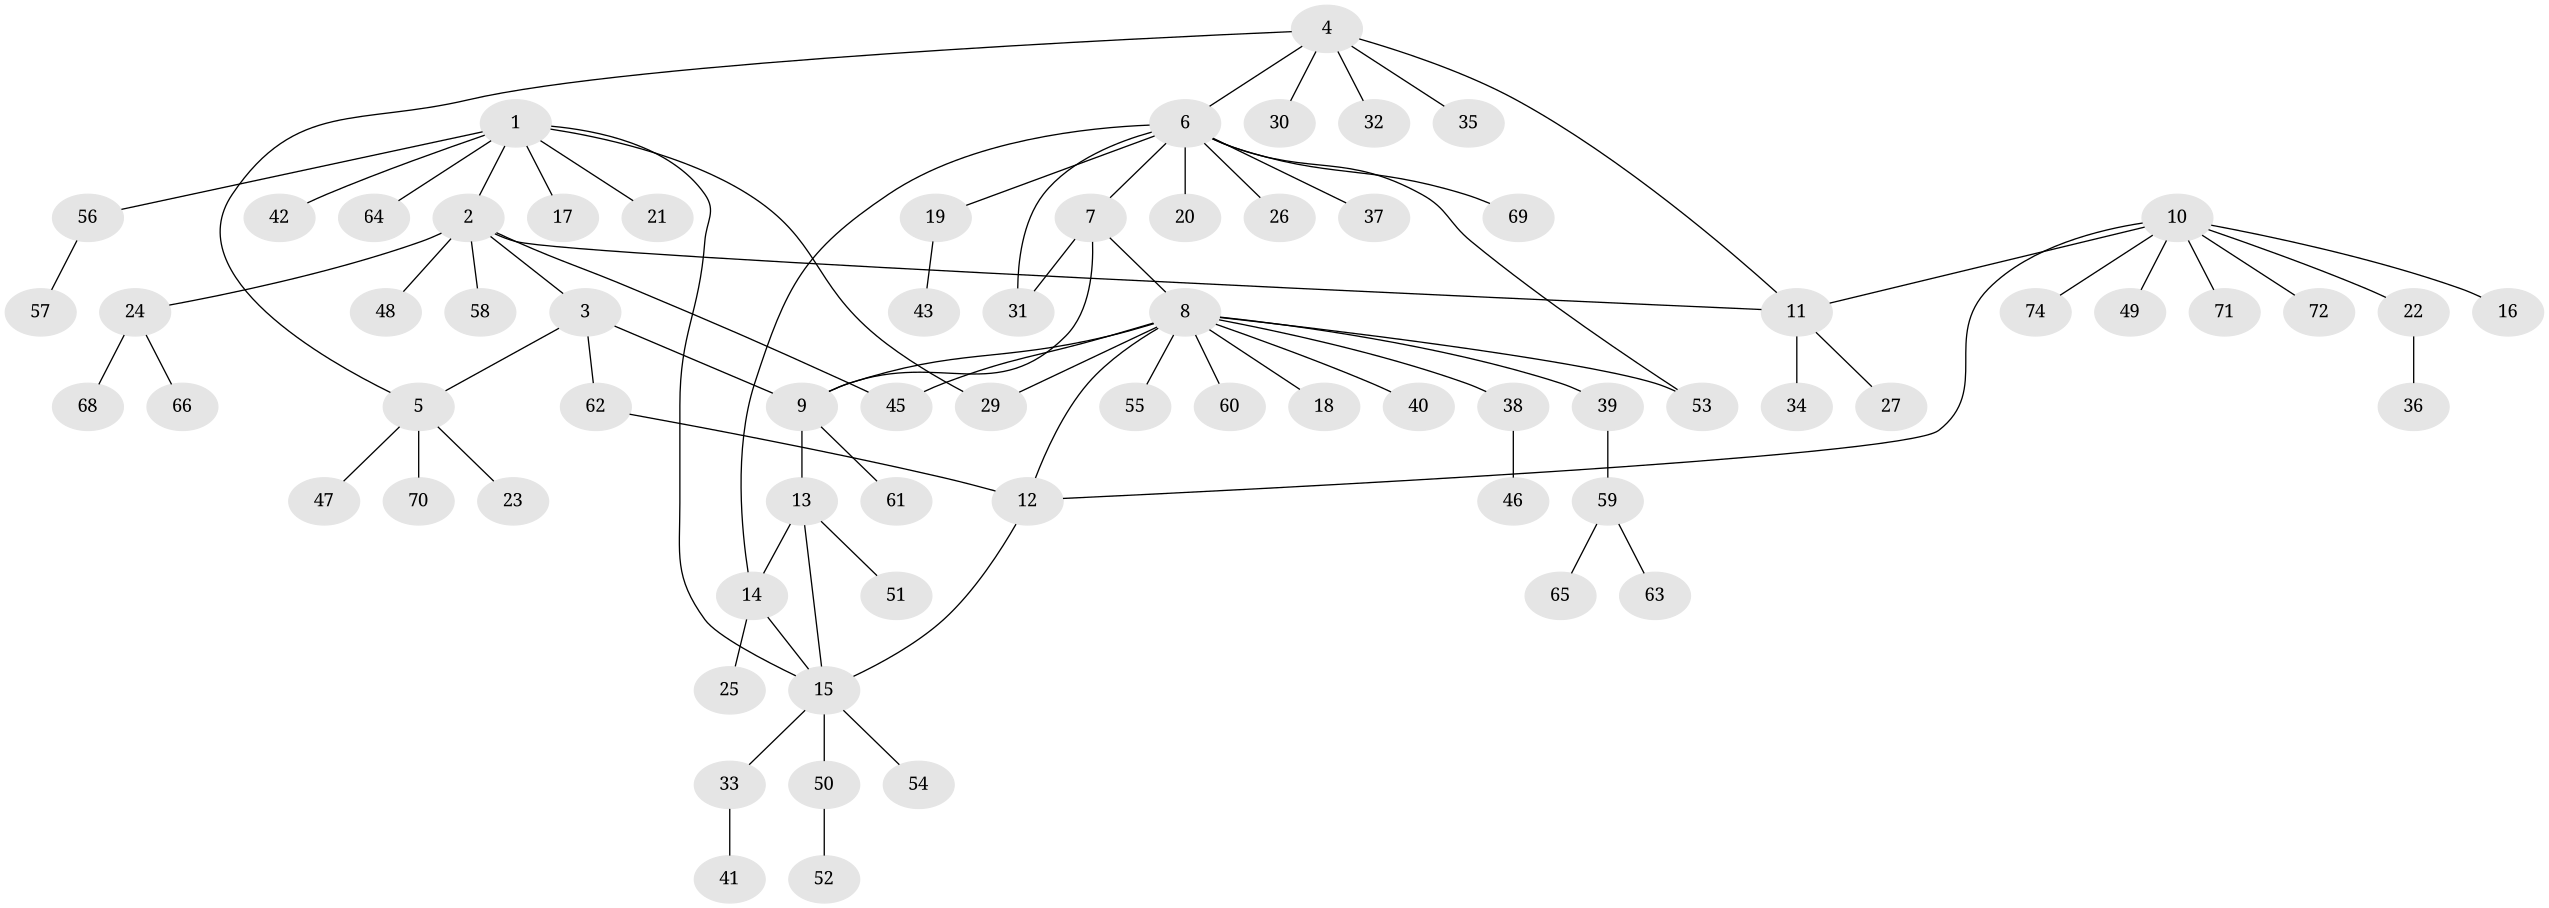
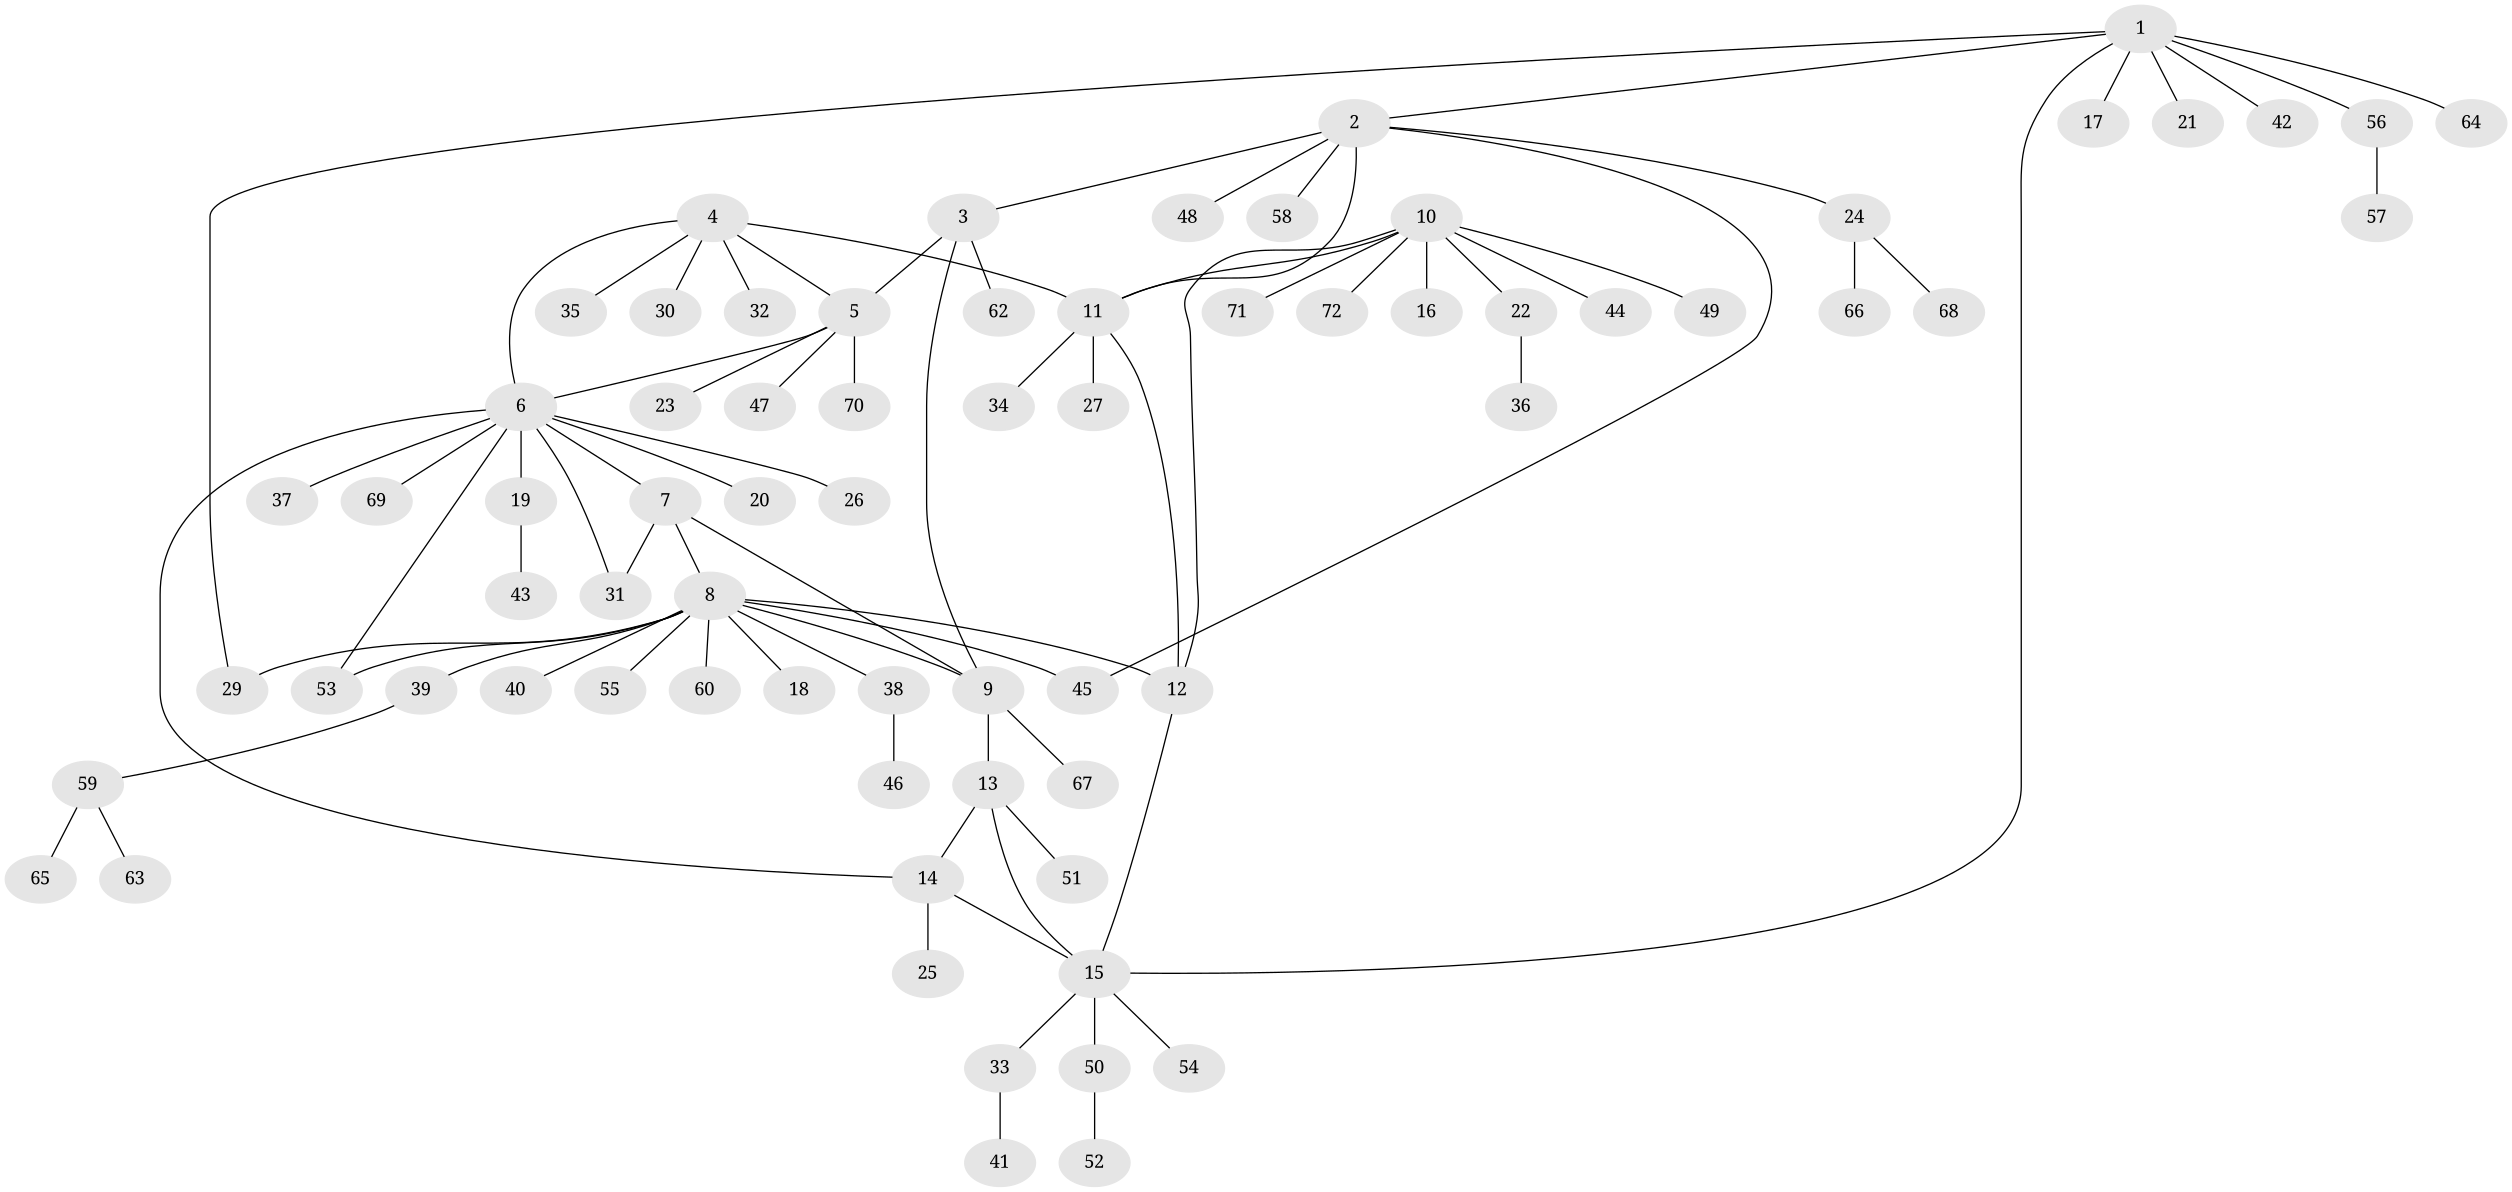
node "74": label "74" -> "44"
edge "5" -- "6": added
edge "62" -- "12": now "11" -- "12"
node "61": label "61" -> "67"
